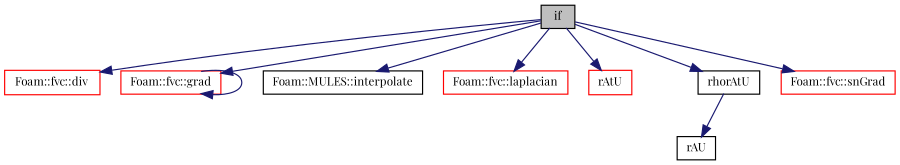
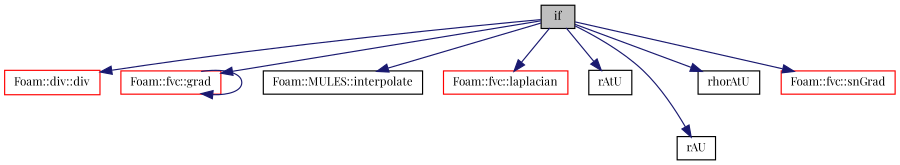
node "Foam::fvc::div": label "Foam::fvc::div" -> "Foam::div::div"
node "rAtU": color red -> black
edge "rhorAtU" -> "rAU": now "if" -> "rAU"
